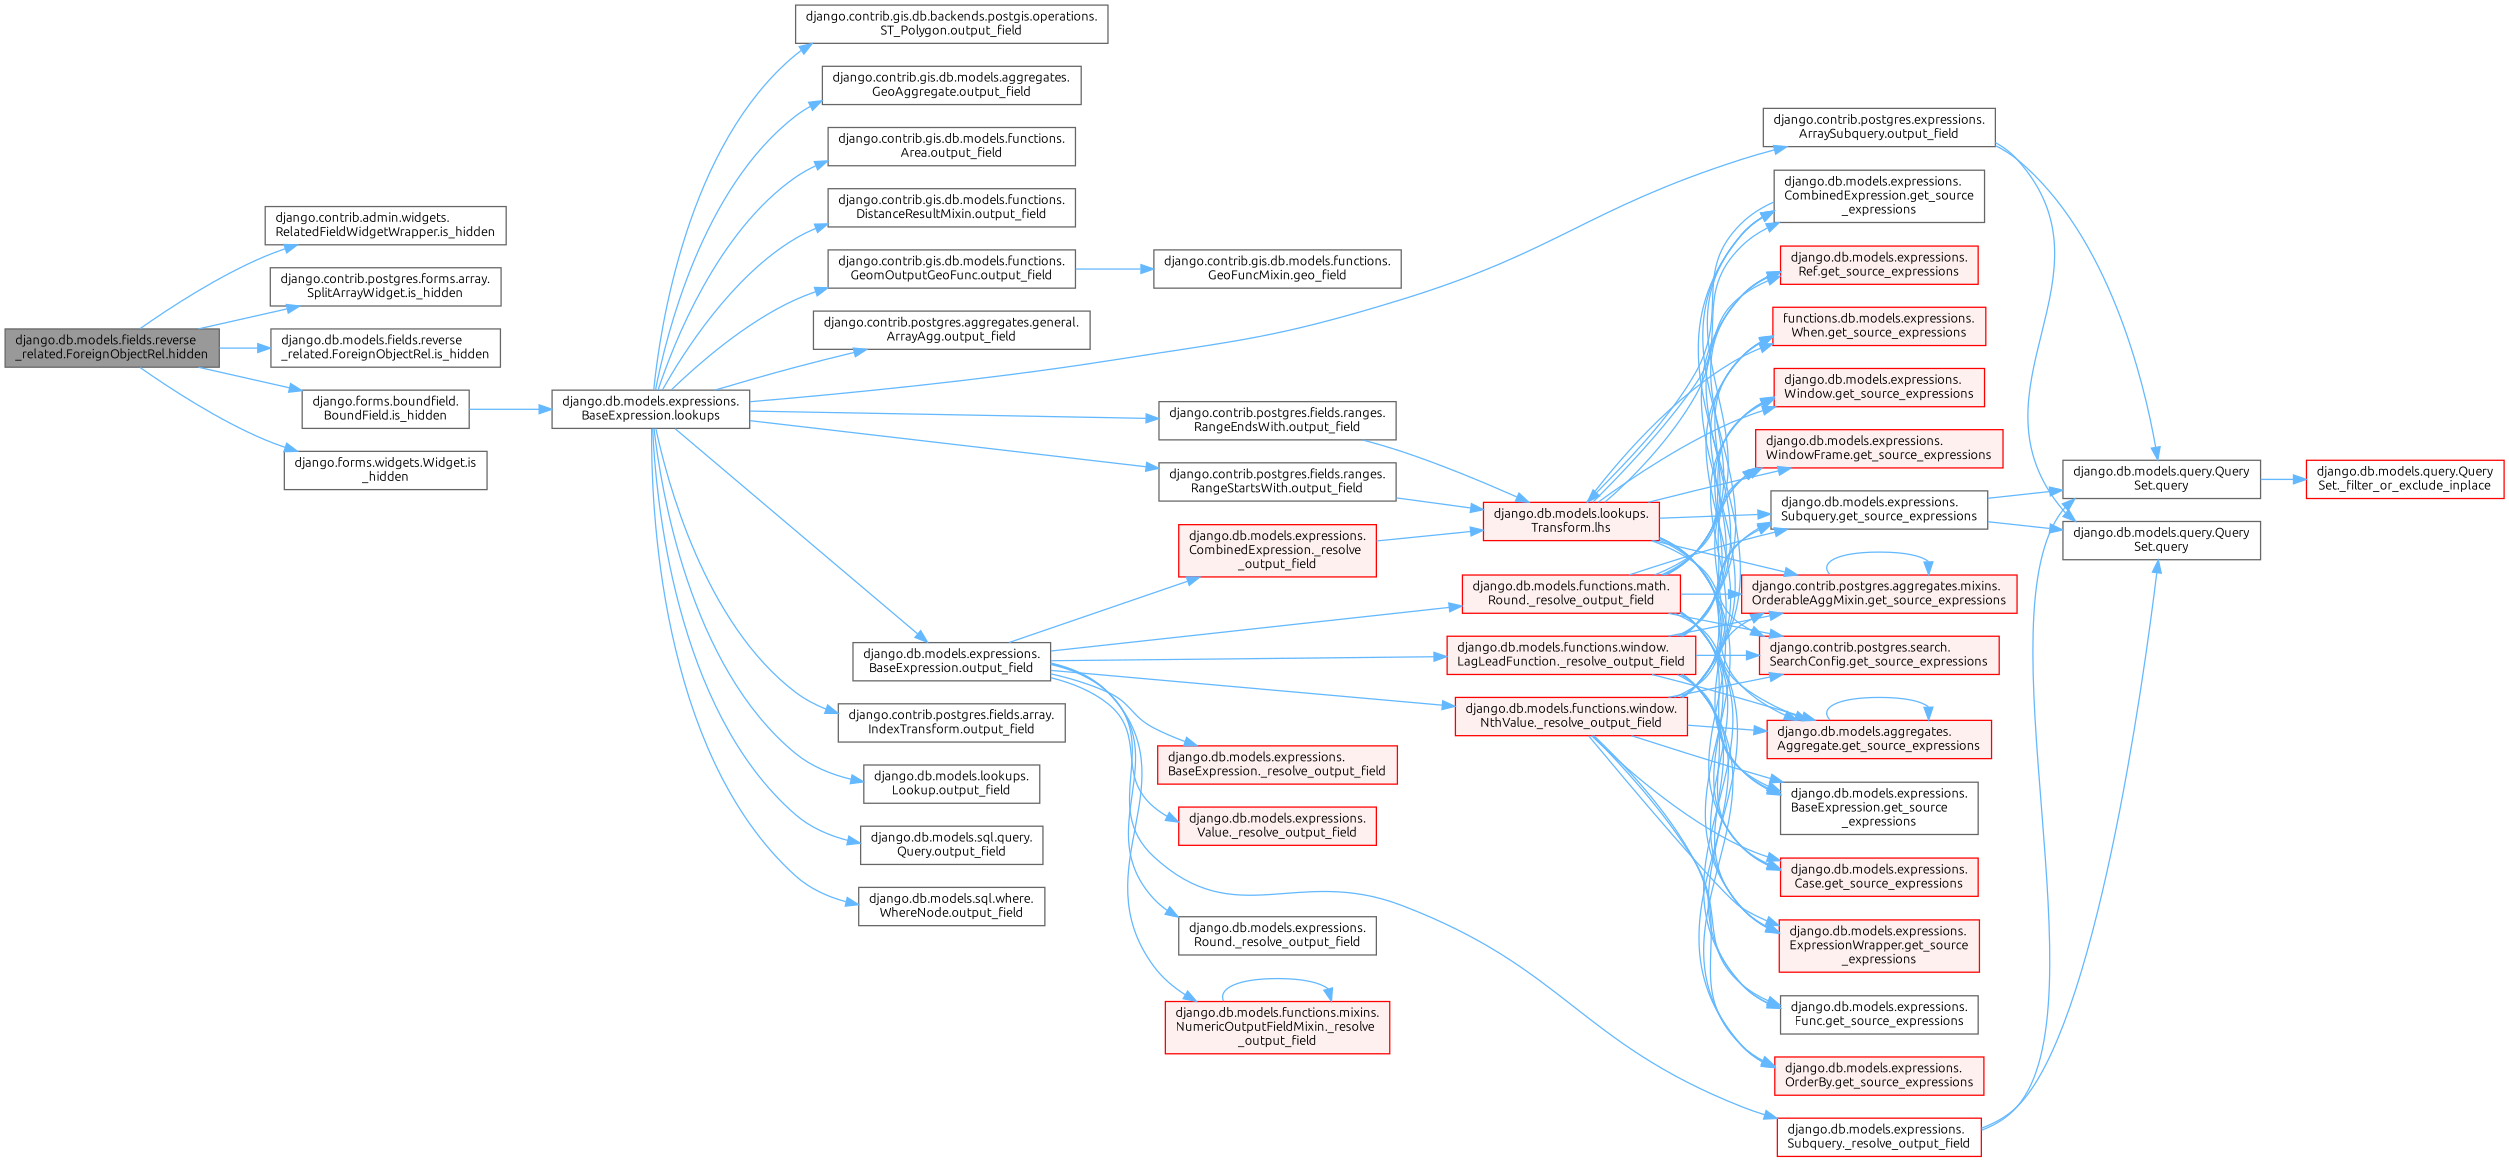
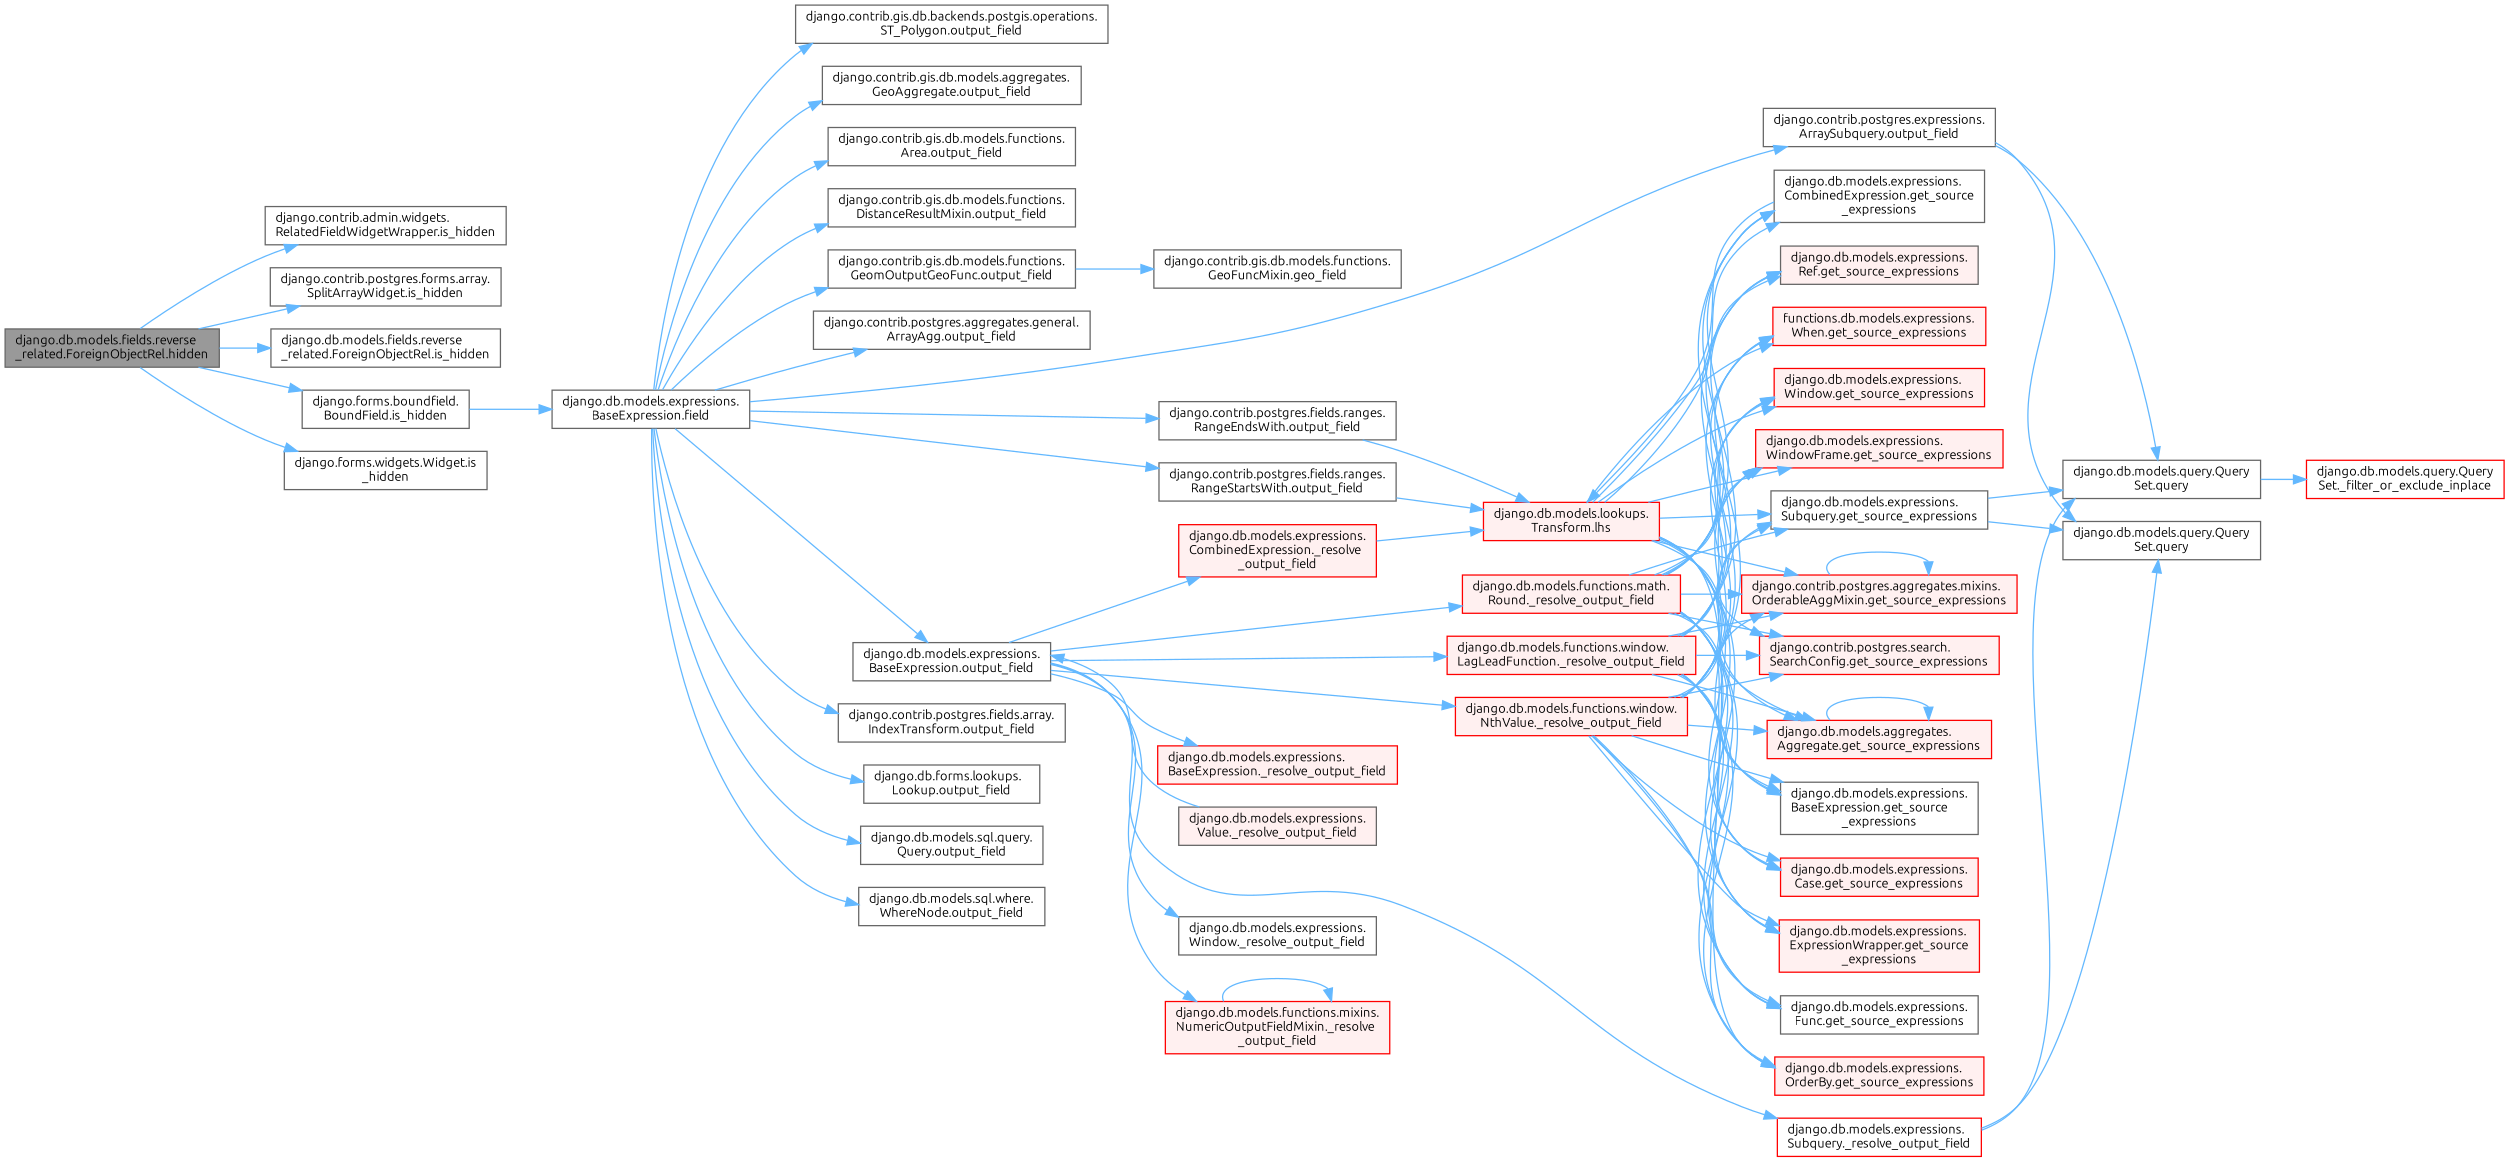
node "django.db.models.expressions. Ref.get_source_expressions": color red -> grey40
node "django.db.models.expressions. BaseExpression.lookups": label "django.db.models.expressions. BaseExpression.lookups" -> "django.db.models.expressions. BaseExpression.field"
edge "django.db.models.expressions. BaseExpression.output_field" -> "django.db.models.expressions. Value._resolve_output_field": reversed
edge "django.db.models.lookups. Transform.lhs" -> "django.db.models.expressions. Func.get_source_expressions": added
node "django.db.models.lookups. Lookup.output_field": label "django.db.models.lookups. Lookup.output_field" -> "django.db.forms.lookups. Lookup.output_field"
edge "django.db.models.lookups. Transform.lhs" -> "django.db.models.expressions. OrderBy.get_source_expressions": added
node "django.db.models.expressions. Value._resolve_output_field": color red -> grey40
node "django.db.models.expressions. Round._resolve_output_field": label "django.db.models.expressions. Round._resolve_output_field" -> "django.db.models.expressions. Window._resolve_output_field"
